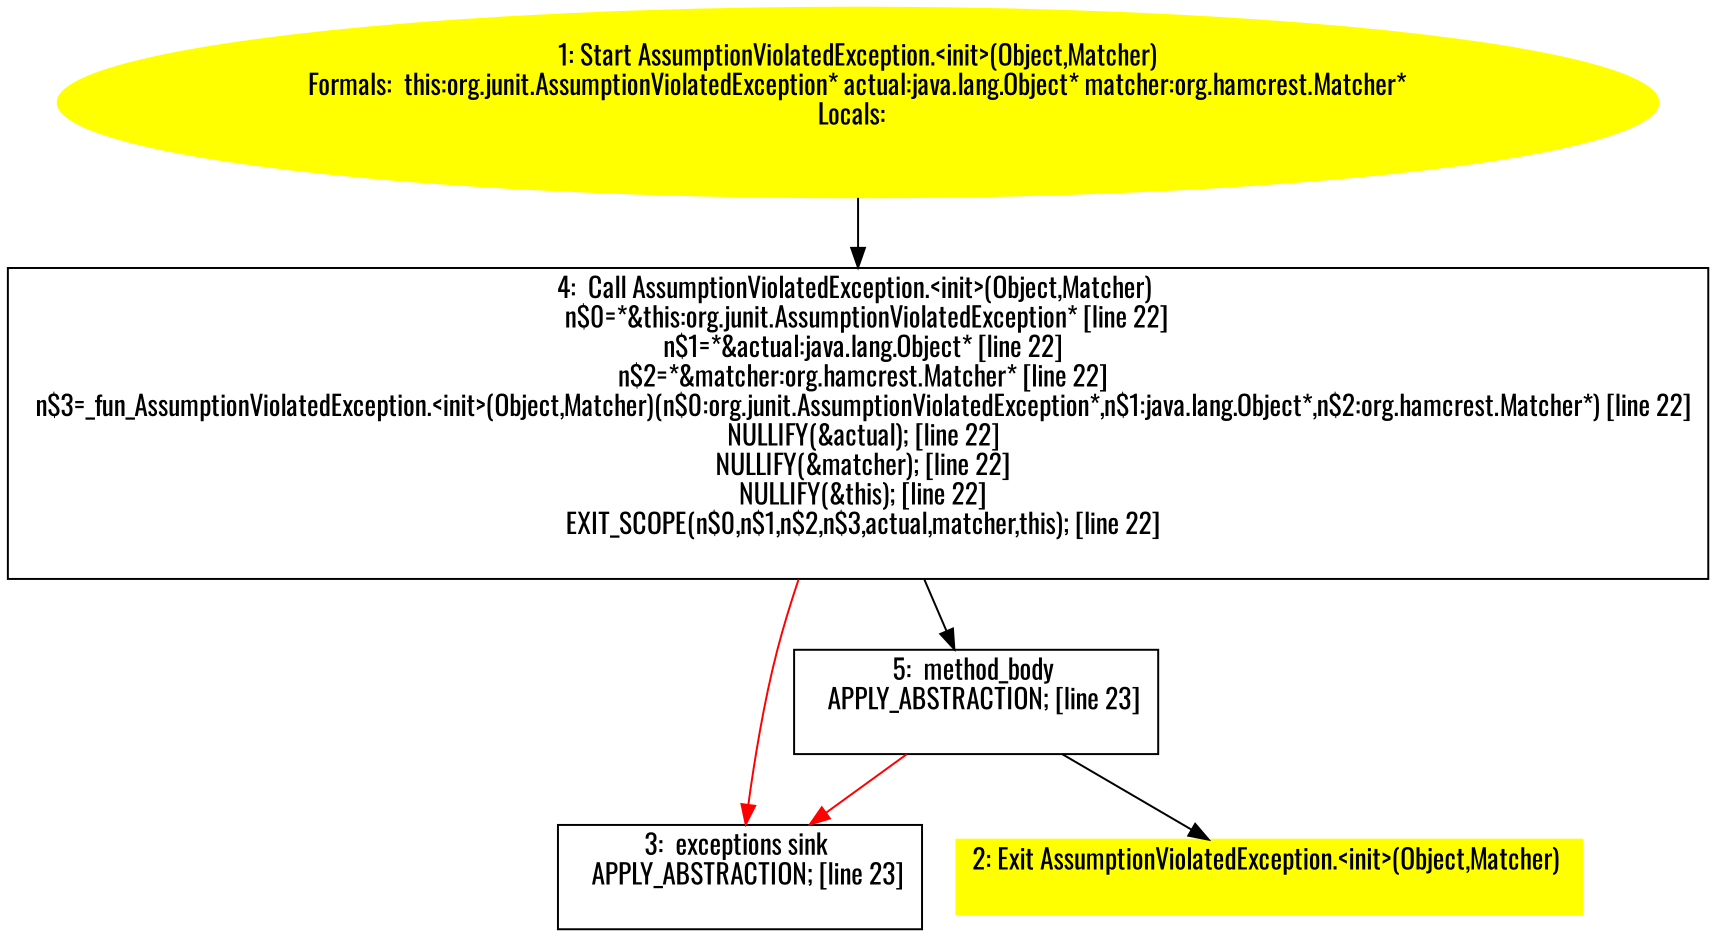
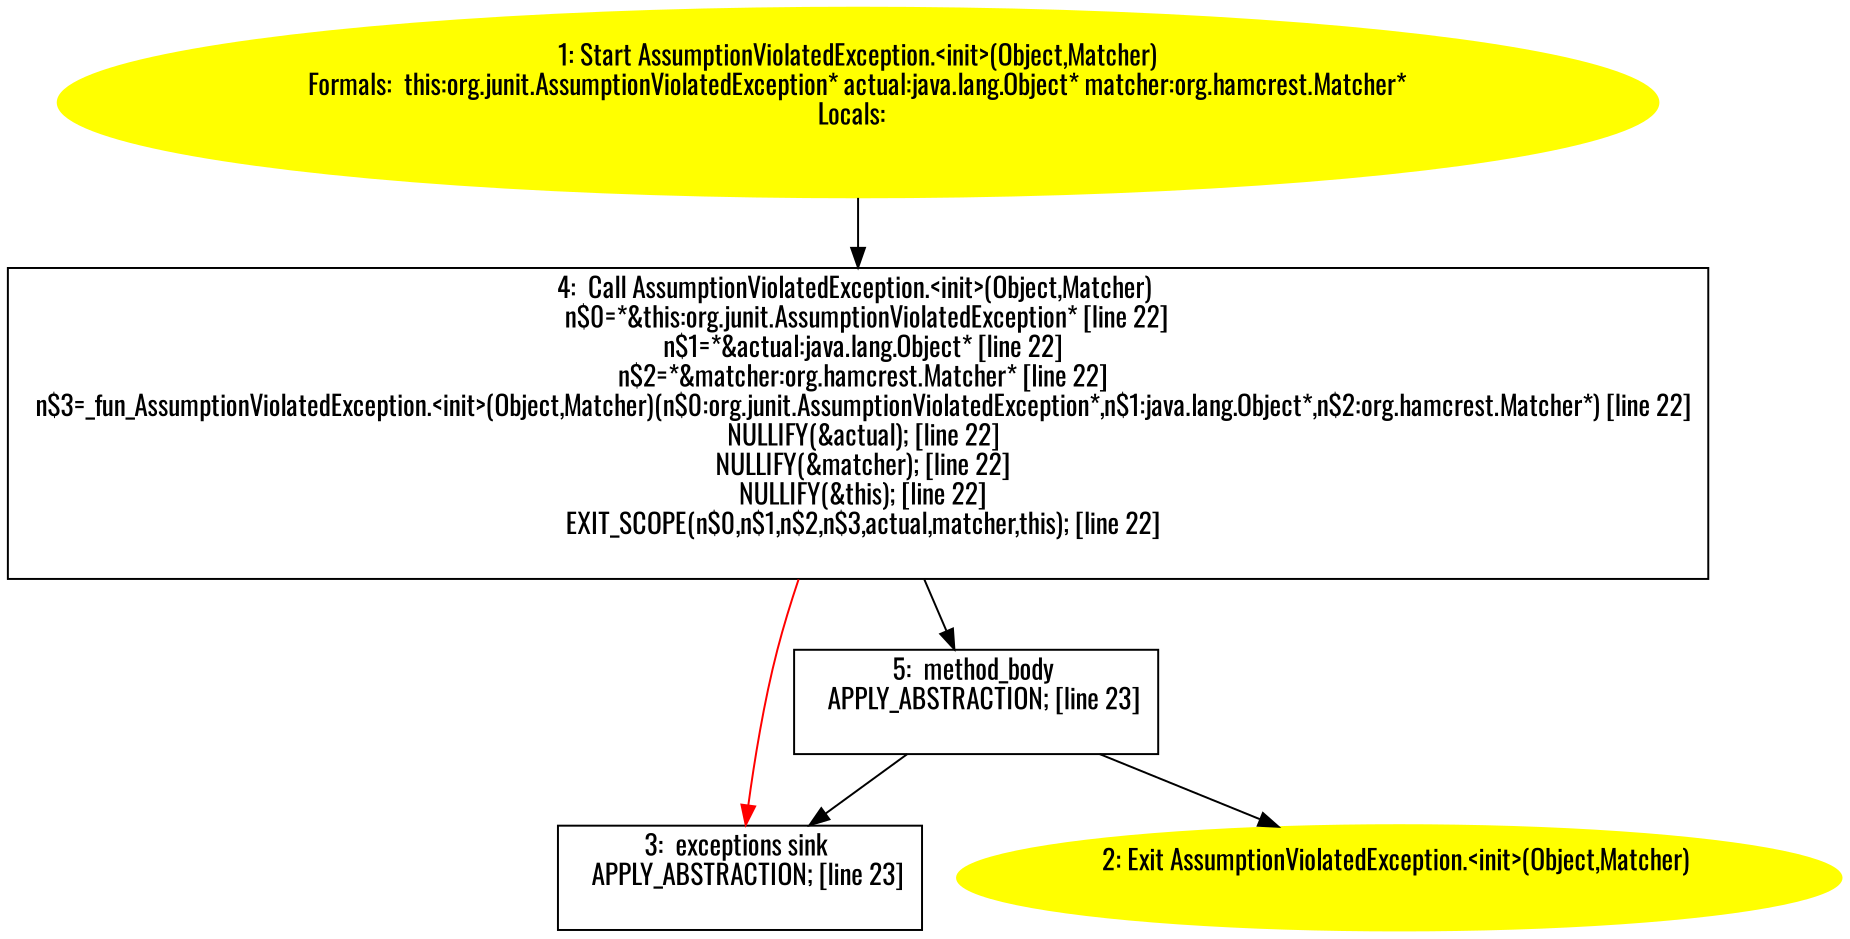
edge "5:  method_body APPLY_ABSTRACTION; [line 23]" -> "3:  exceptions sink APPLY_ABSTRACTION; [line 23]": color red -> black
node "2: Exit AssumptionViolatedException.<init>(Object,Matcher)": shape box -> ellipse
